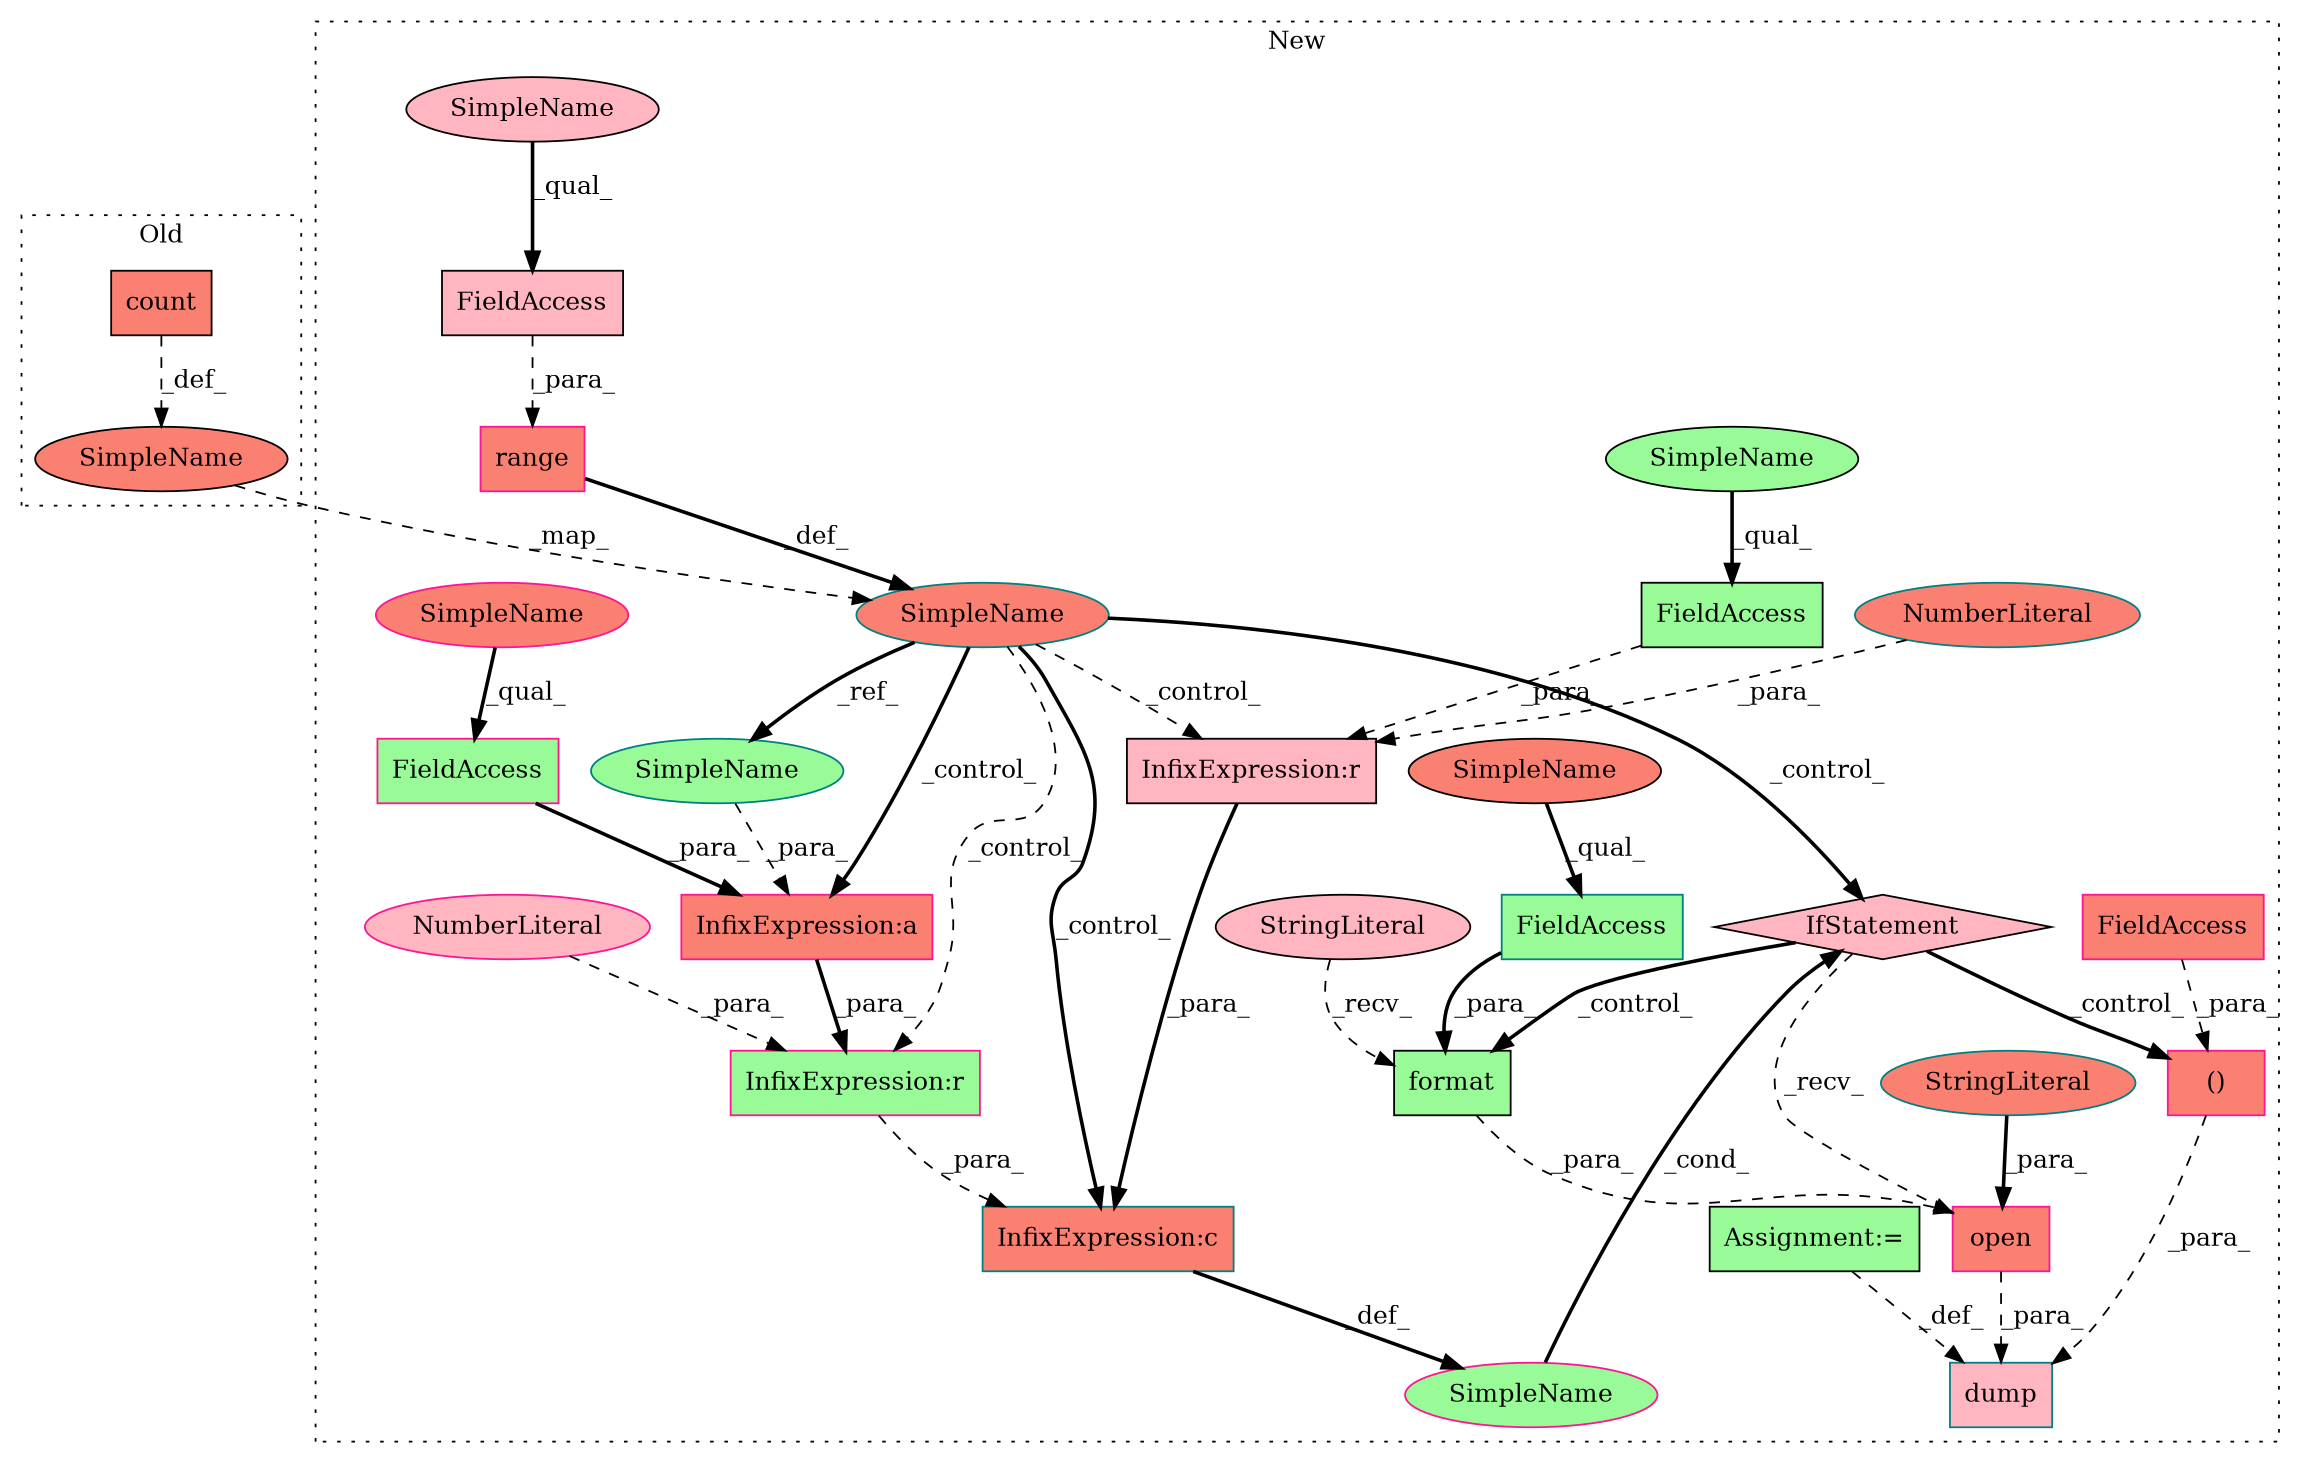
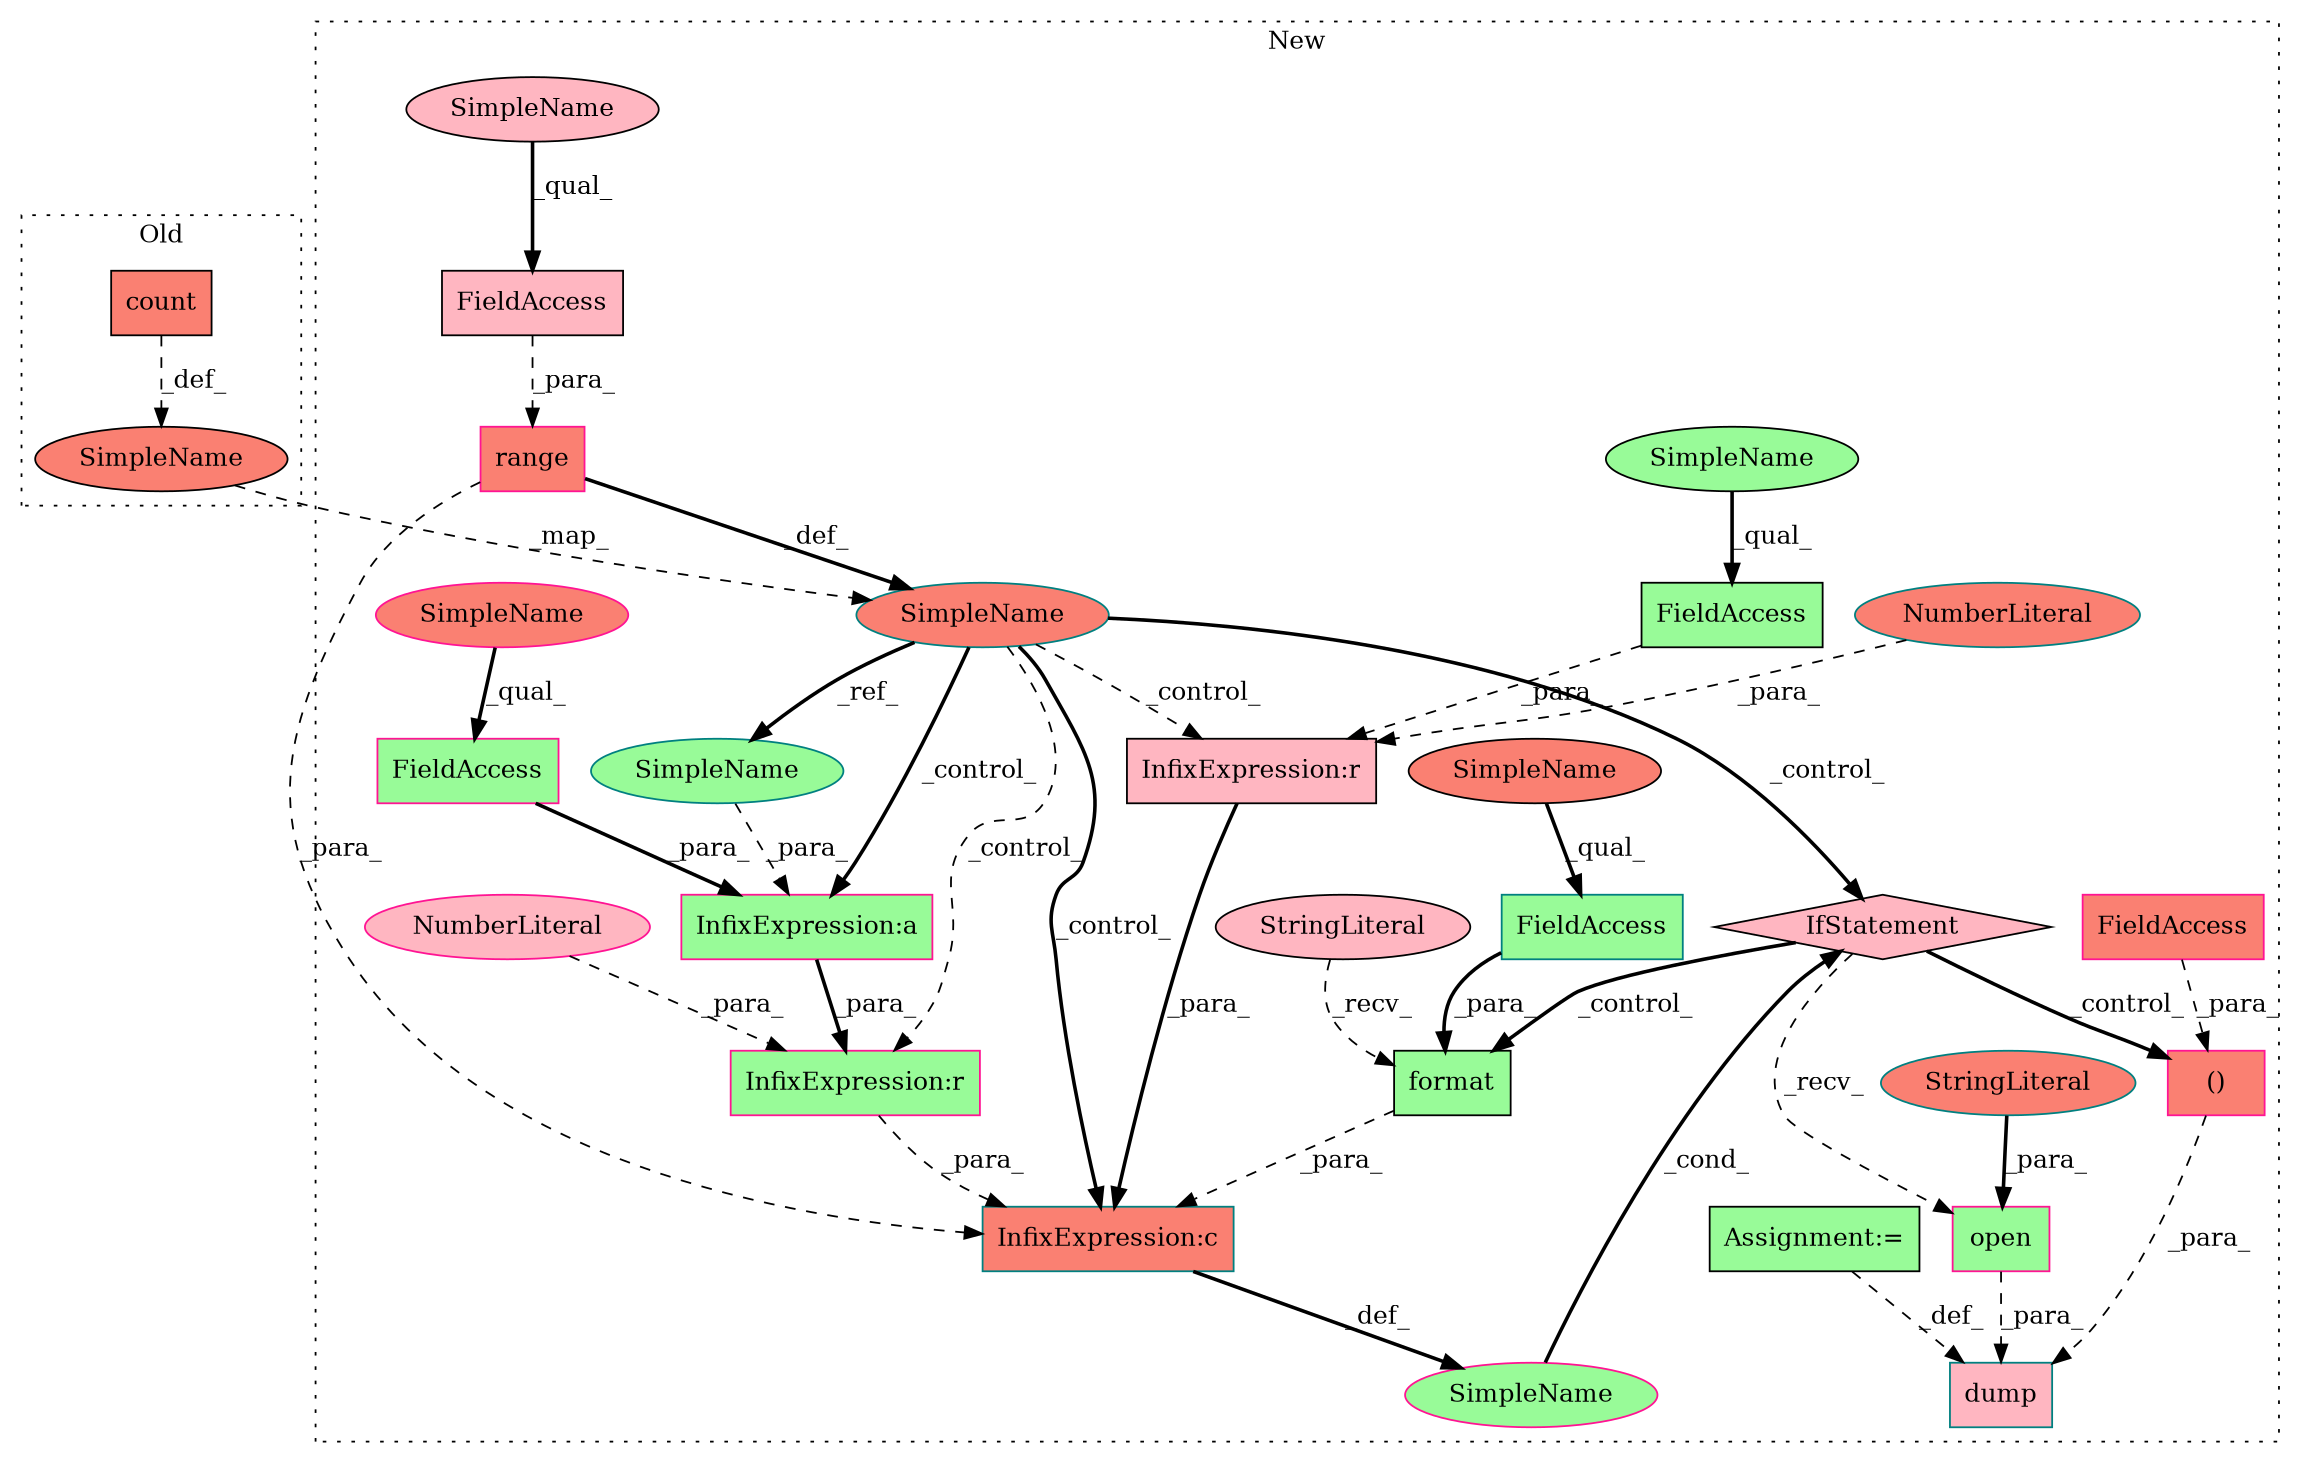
node "InfixExpression:a": fillcolor salmon -> palegreen
edge "range" -> "InfixExpression:c": added, label "_para_"
edge "format" -> "open": now "format" -> "InfixExpression:c"
node "open": fillcolor salmon -> palegreen
